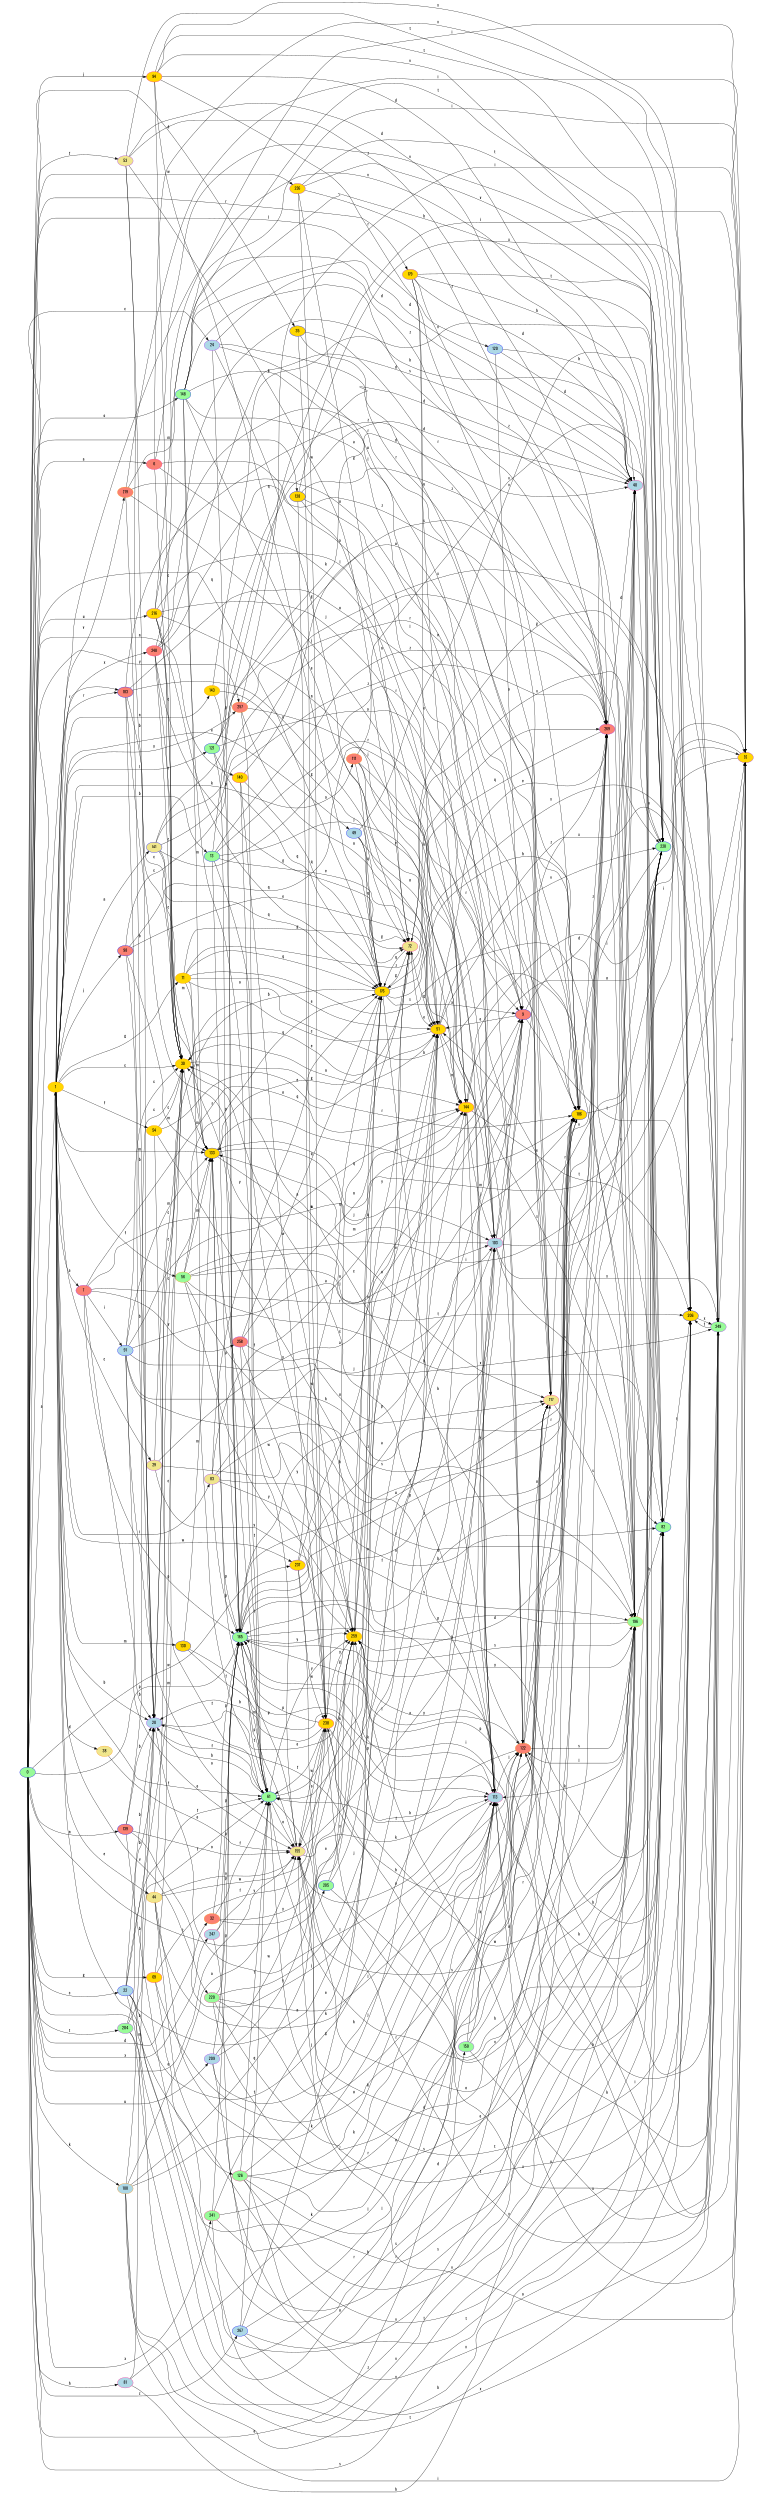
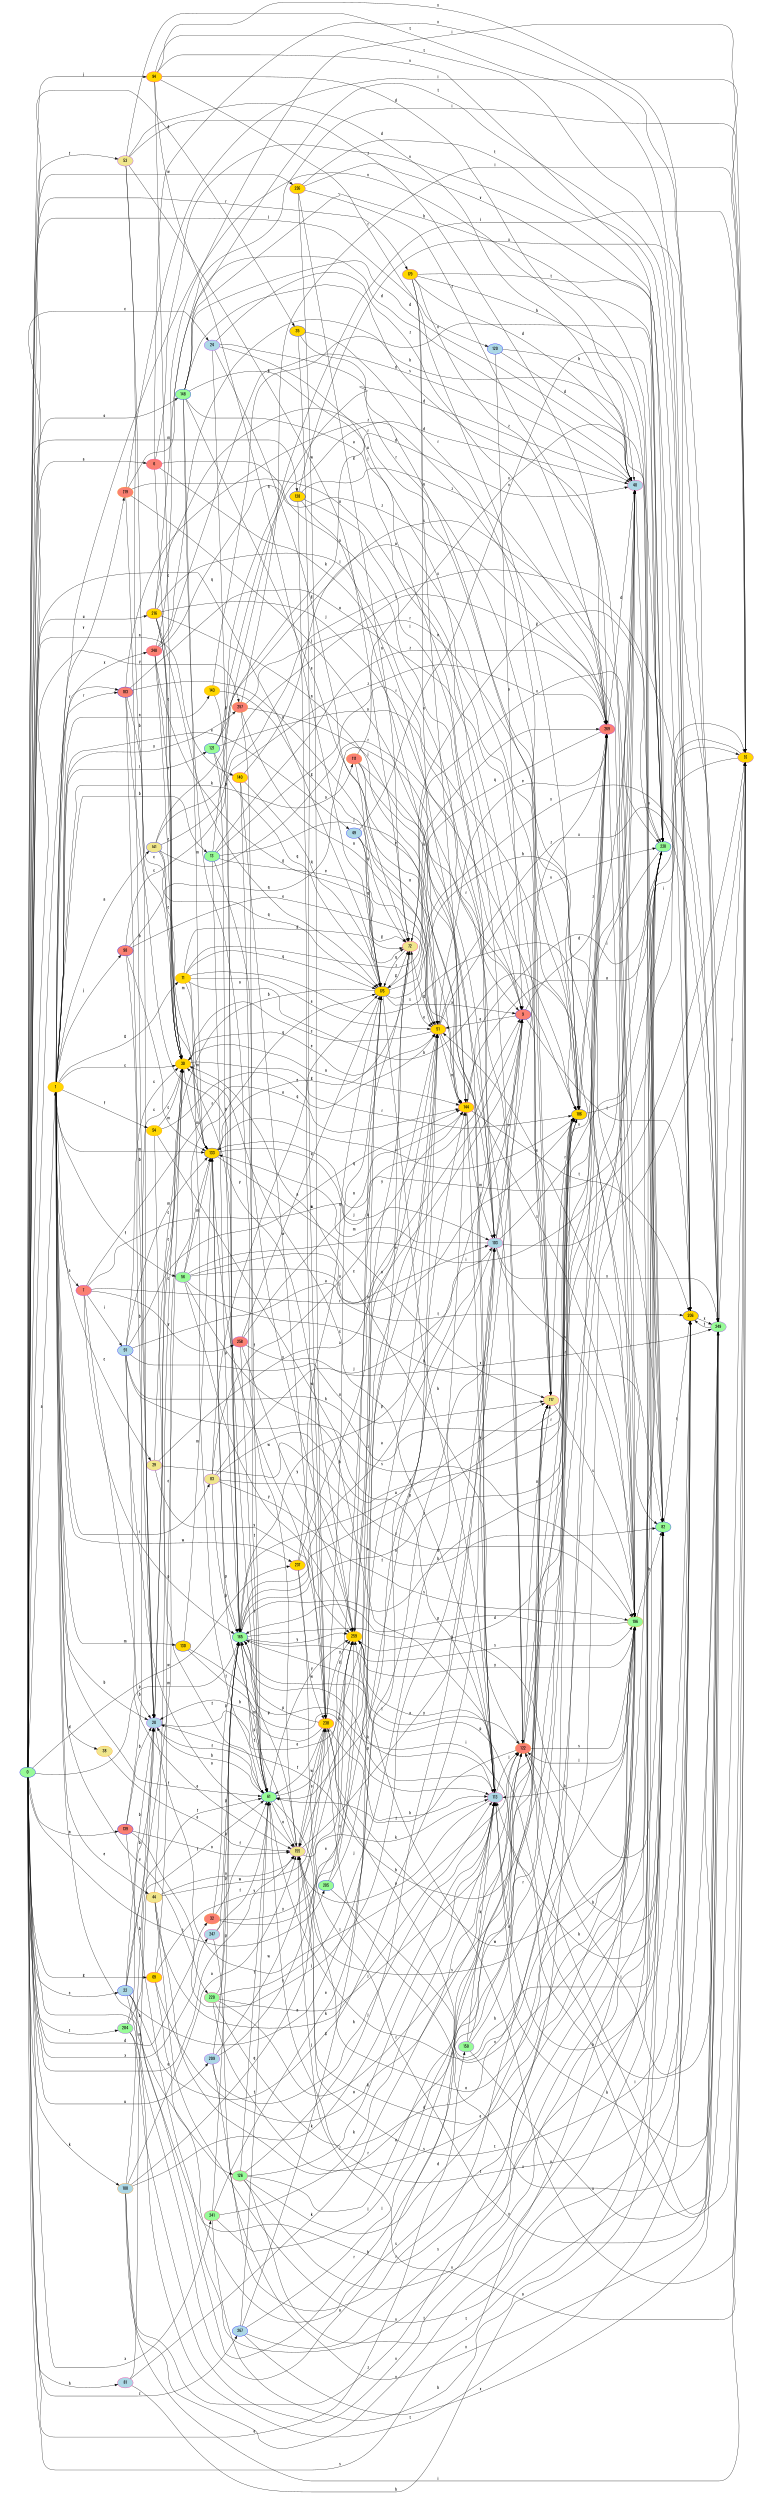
node "56": color darkorange -> purple
